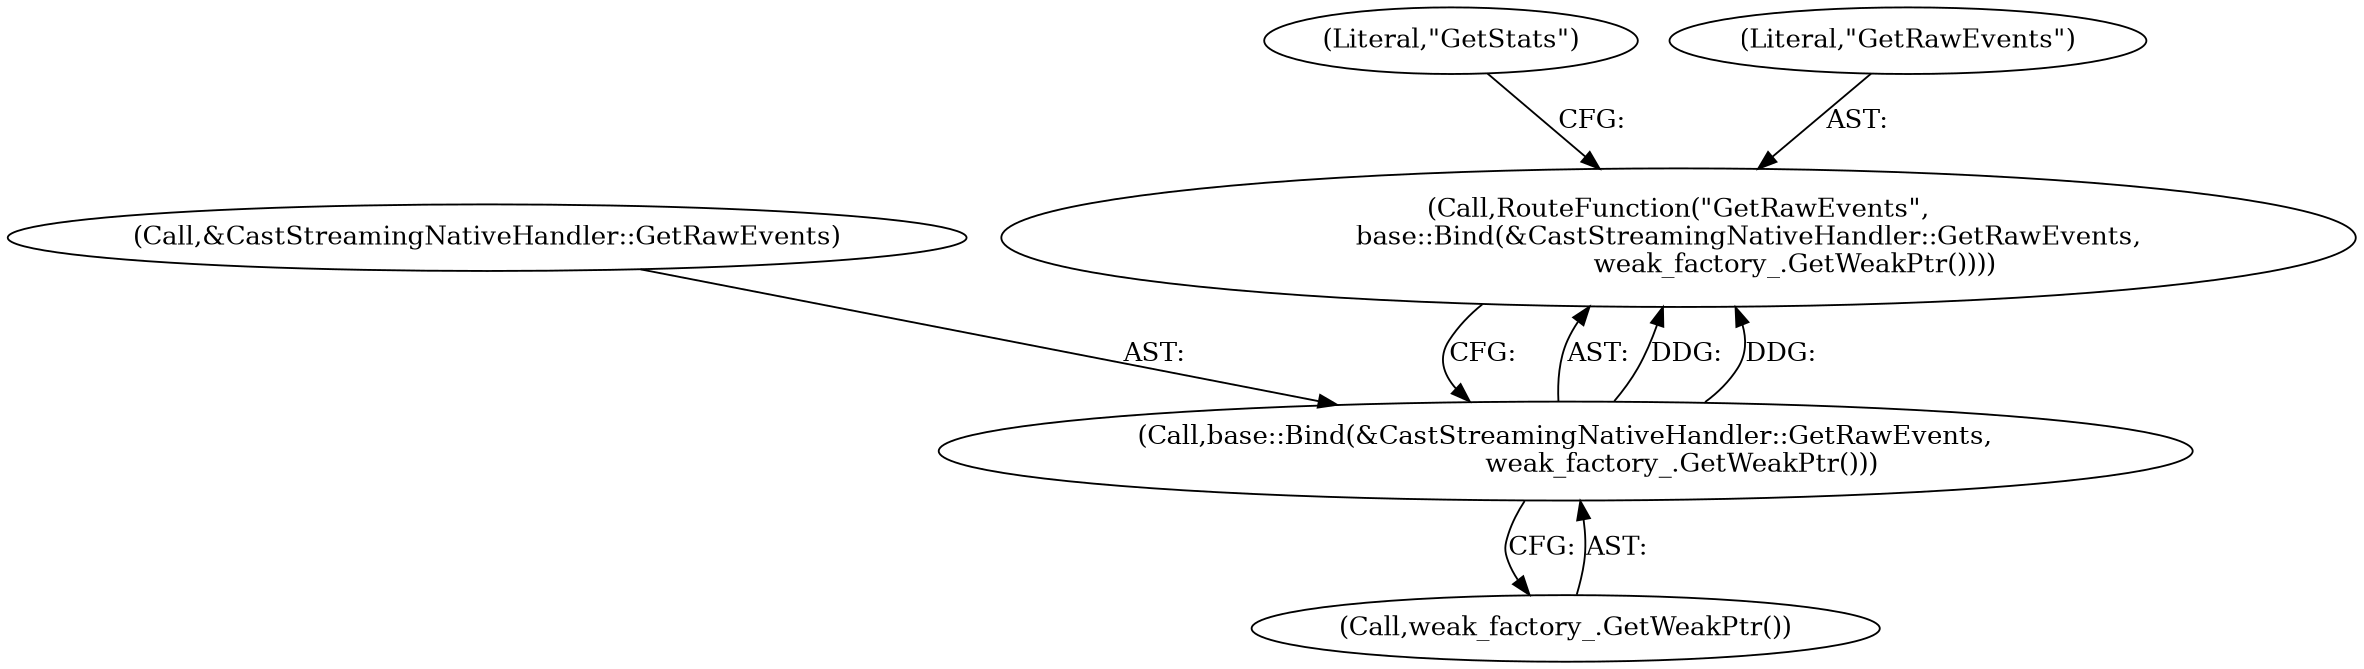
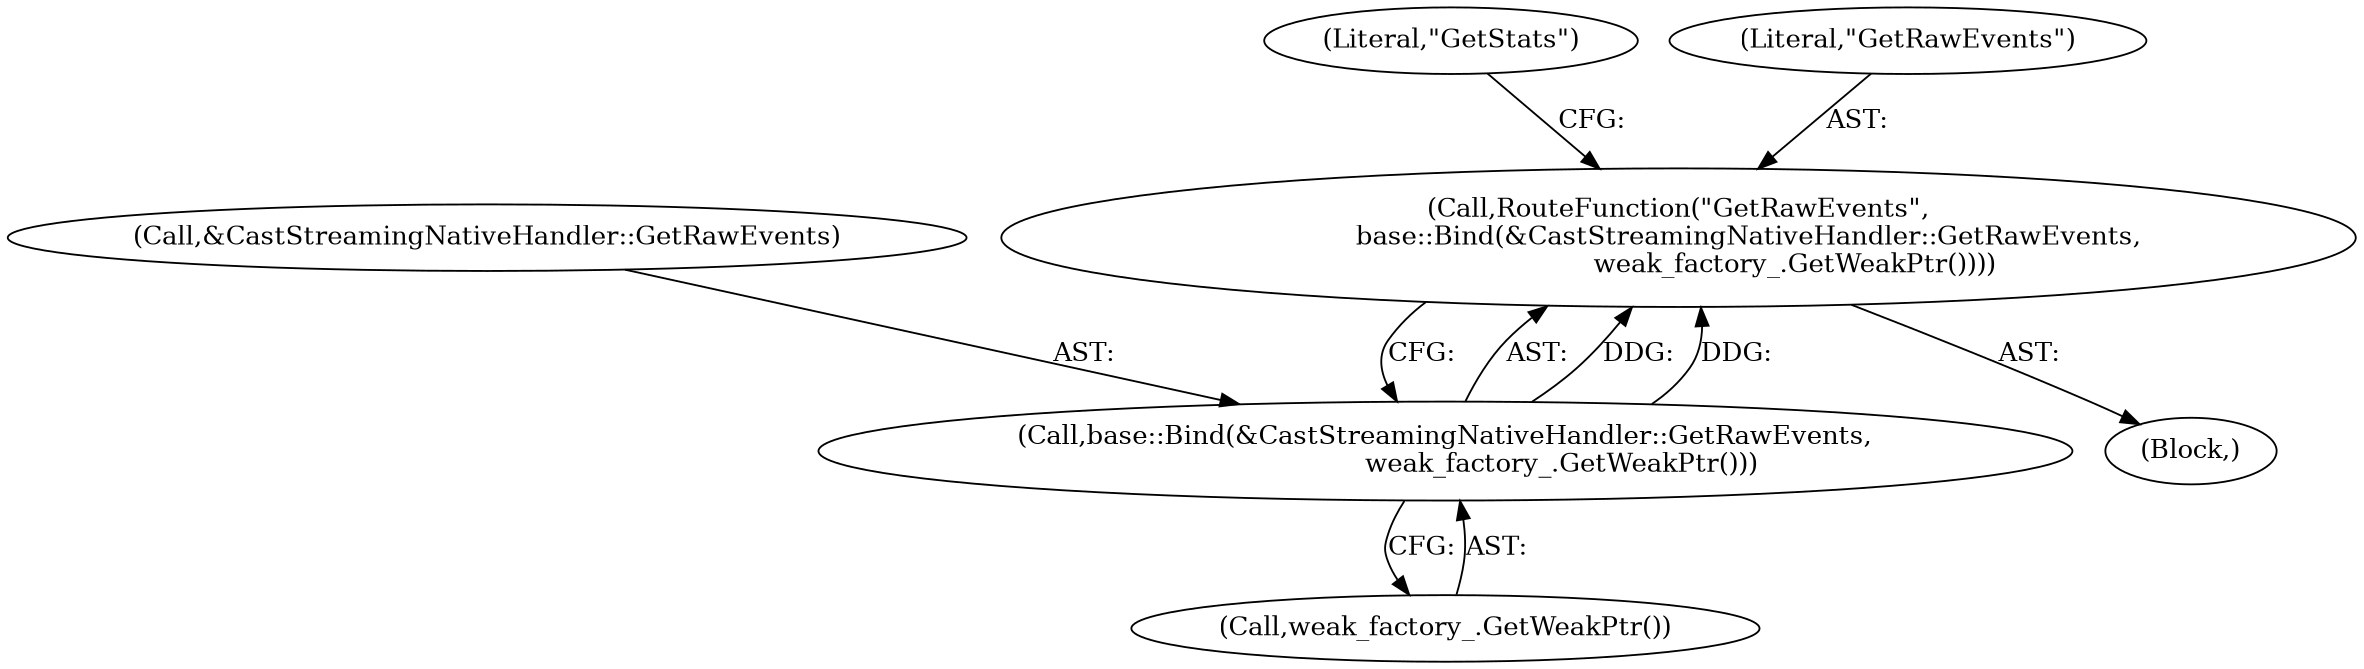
node "(Block,)": added
